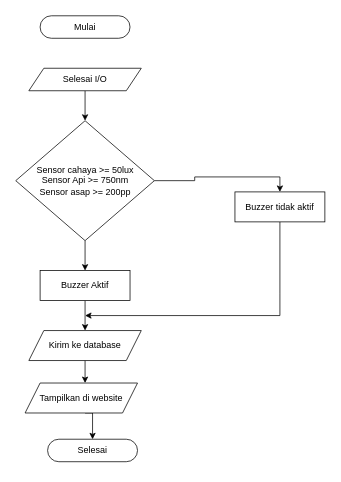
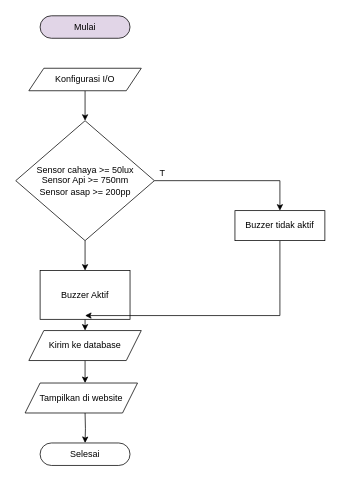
node "Mulai": fillcolor #ffffff -> #e1d5e7
node "Selesai I/O": label "Selesai I/O" -> "Konfigurasi I/O"
node "T": added
node "Buzzer tidak aktif": moved (280, 207) -> (280, 225)
node "Buzzer Aktif": size 90x30 -> 90x49
node "Selesai": moved (93, 450) -> (85, 454)
